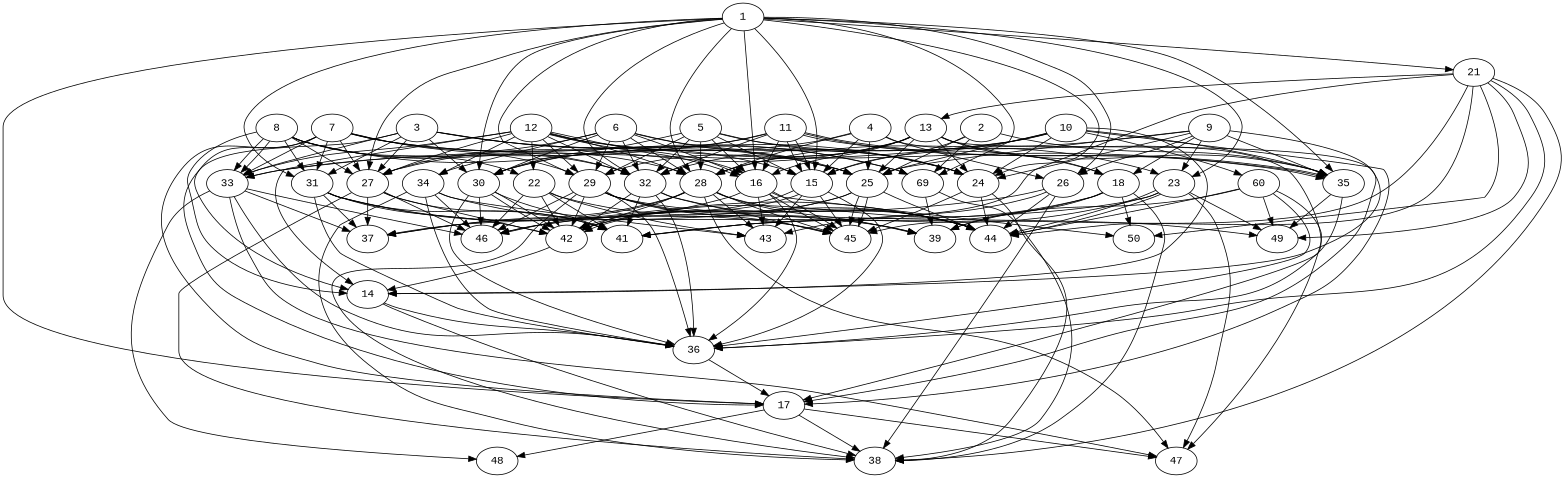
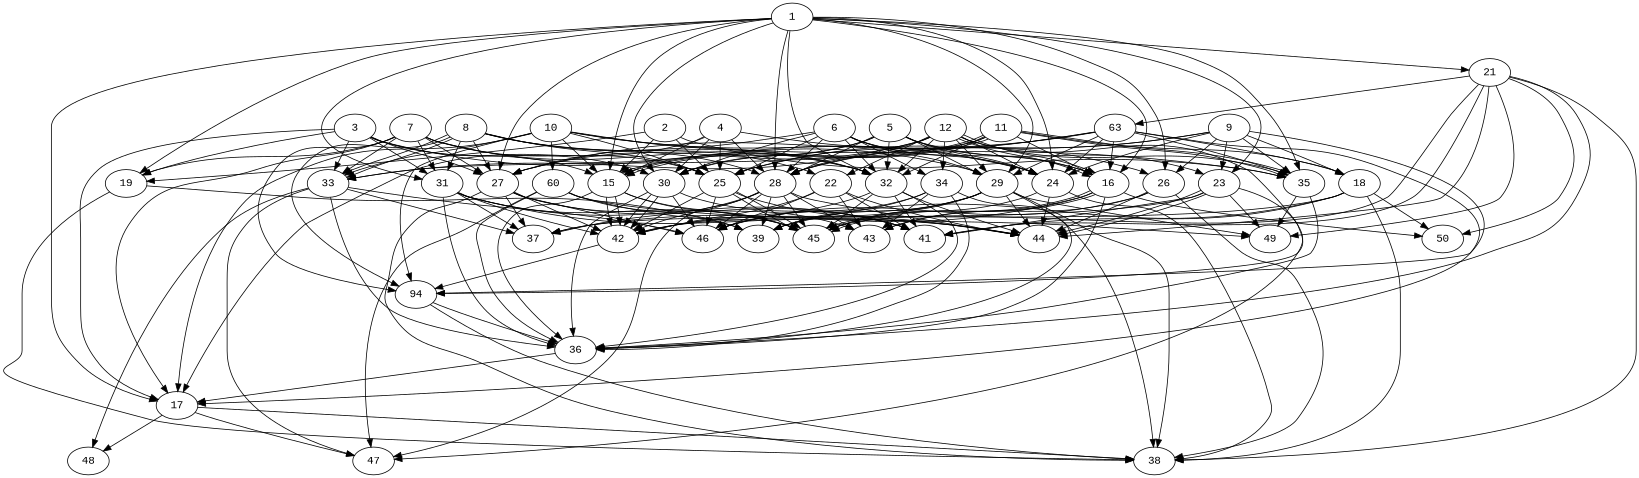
node "13": label "13" -> "63"
node "69": label "69" -> "19"
edge "27" -> "45": added
node "14": label "14" -> "94"
